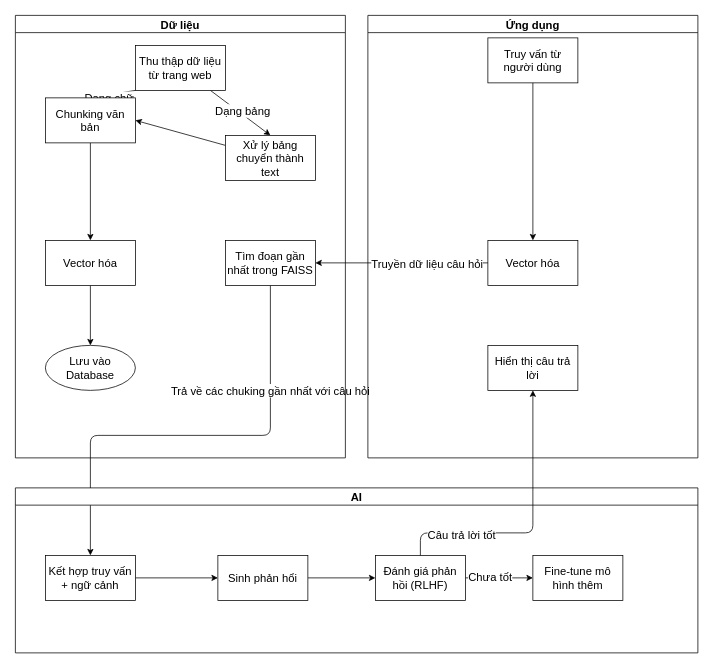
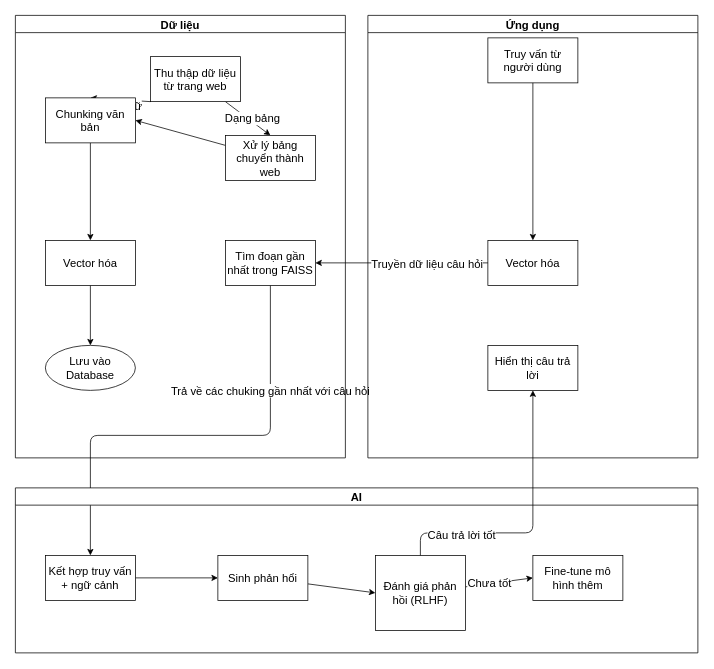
node "Thu thập dữ liệu từ trang web": moved (180, 68) -> (195, 79)
node "Xử lý bảng chuyển thành text": label "Xử lý bảng chuyển thành text" -> "Xử lý bảng chuyển thành web"
node "Đánh giá phản hồi (RLHF)": size 90x45 -> 90x75
